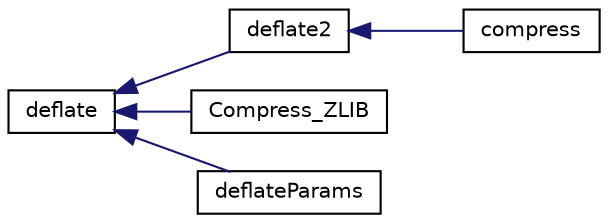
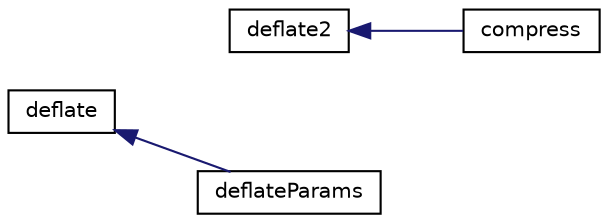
edge "deflate2" -> "deflate": removed
node "Compress_ZLIB": removed
